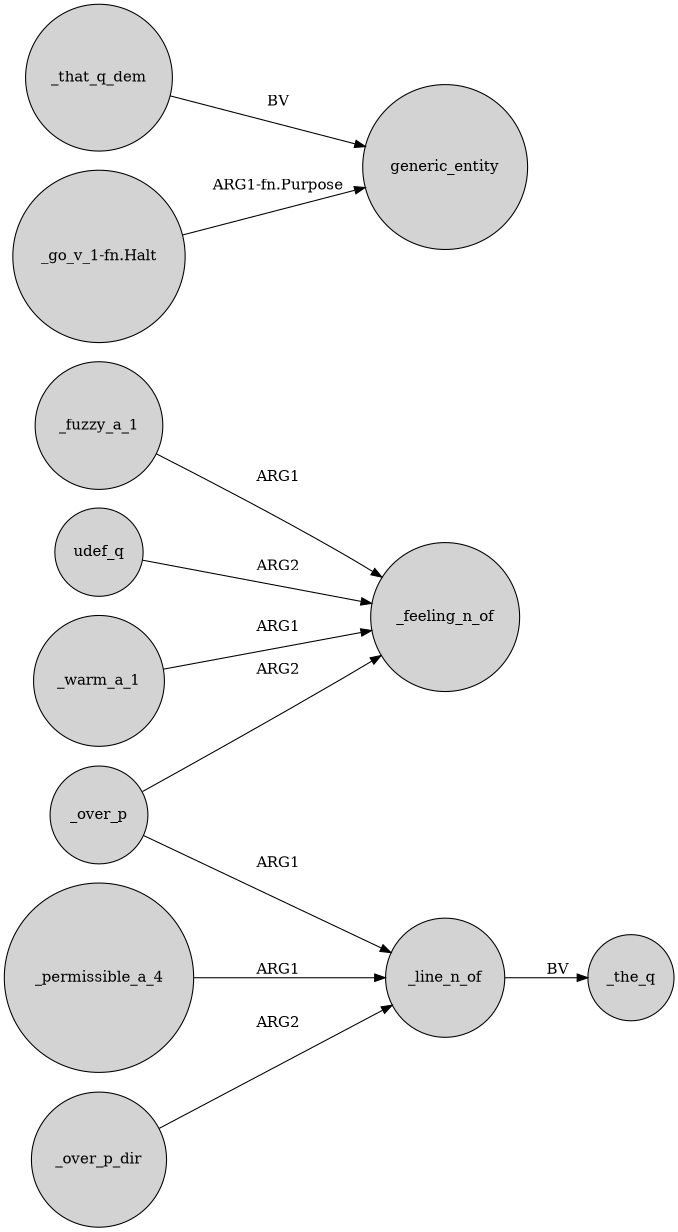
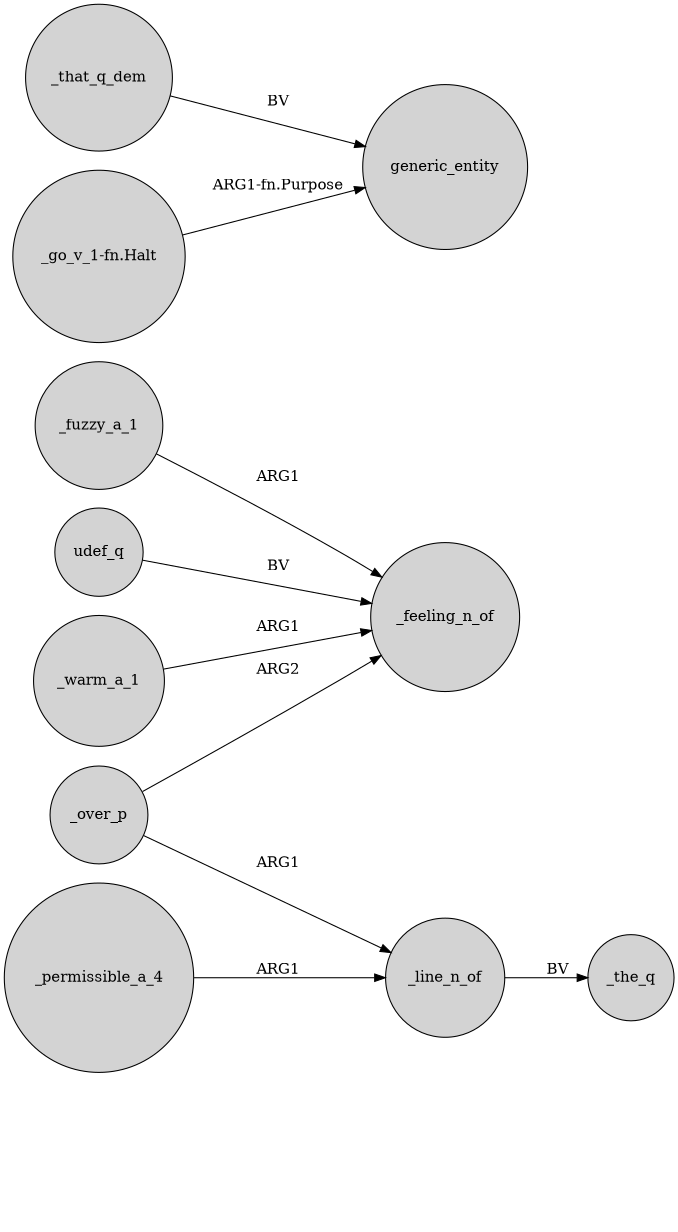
edge "udef_q" -> "_feeling_n_of": label "ARG2" -> "BV"
node "_over_p_dir": removed
